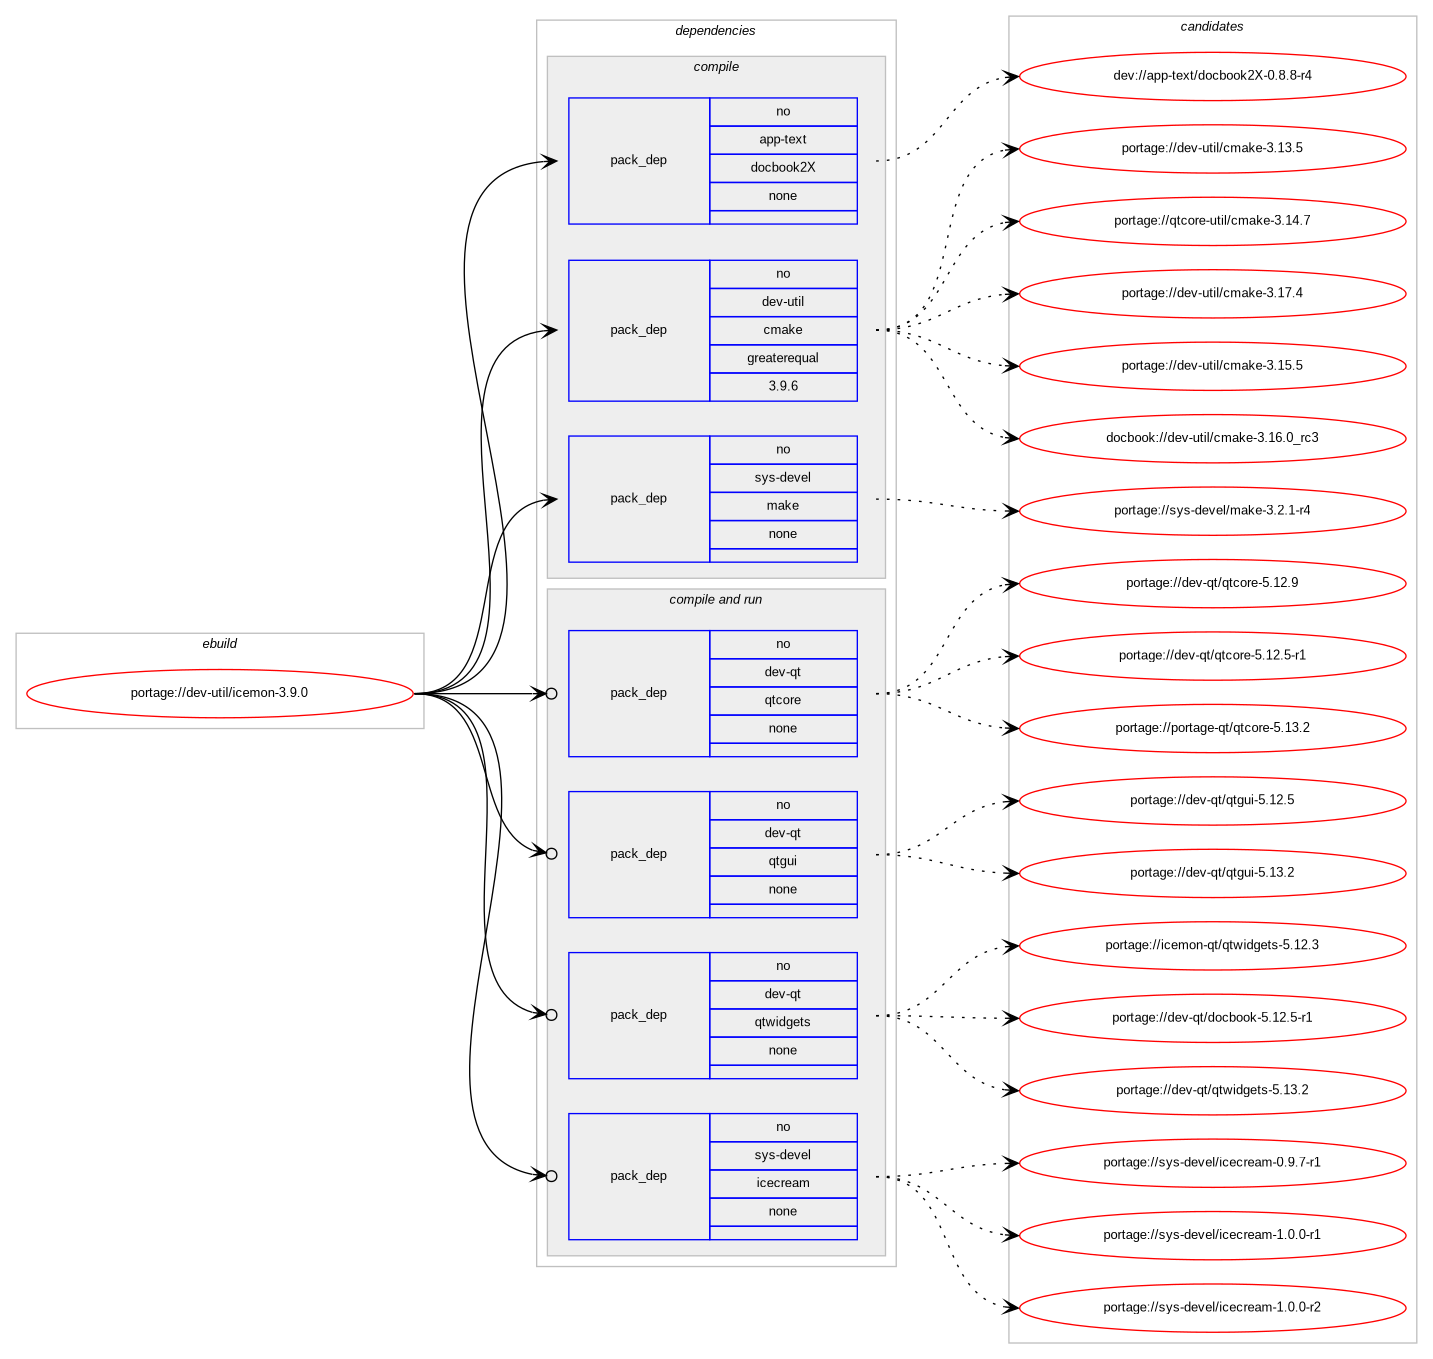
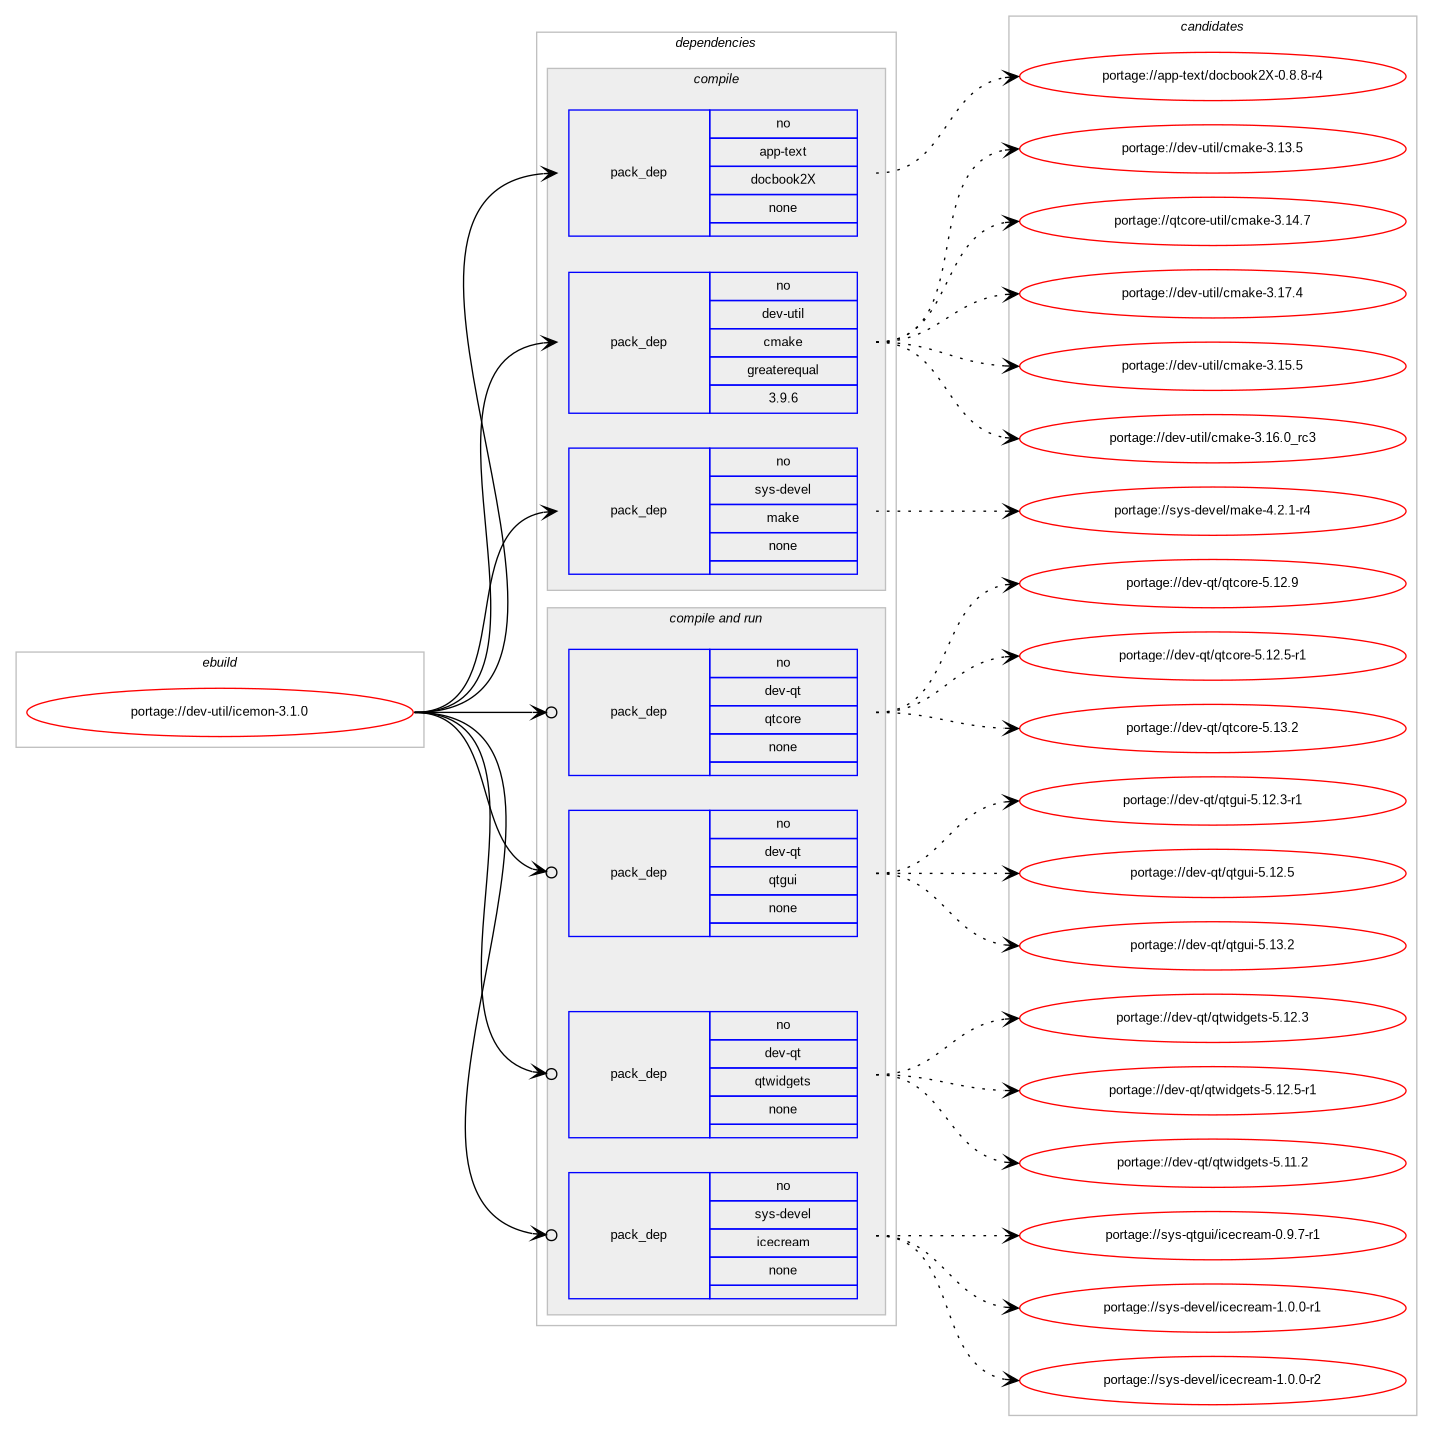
node "dev://app-text/docbook2X-0.8.8-r4": label "dev://app-text/docbook2X-0.8.8-r4" -> "portage://app-text/docbook2X-0.8.8-r4"
node "docbook://dev-util/cmake-3.16.0_rc3": label "docbook://dev-util/cmake-3.16.0_rc3" -> "portage://dev-util/cmake-3.16.0_rc3"
node "portage://sys-devel/make-3.2.1-r4": label "portage://sys-devel/make-3.2.1-r4" -> "portage://sys-devel/make-4.2.1-r4"
node "portage://dev-util/icemon-3.9.0": label "portage://dev-util/icemon-3.9.0" -> "portage://dev-util/icemon-3.1.0"
node "portage://portage-qt/qtcore-5.13.2": label "portage://portage-qt/qtcore-5.13.2" -> "portage://dev-qt/qtcore-5.13.2"
node "portage://dev-qt/qtgui-5.12.3-r1": added
node "portage://icemon-qt/qtwidgets-5.12.3": label "portage://icemon-qt/qtwidgets-5.12.3" -> "portage://dev-qt/qtwidgets-5.12.3"
node "portage://dev-qt/docbook-5.12.5-r1": label "portage://dev-qt/docbook-5.12.5-r1" -> "portage://dev-qt/qtwidgets-5.12.5-r1"
node "portage://dev-qt/qtwidgets-5.13.2": label "portage://dev-qt/qtwidgets-5.13.2" -> "portage://dev-qt/qtwidgets-5.11.2"
node "portage://sys-devel/icecream-0.9.7-r1": label "portage://sys-devel/icecream-0.9.7-r1" -> "portage://sys-qtgui/icecream-0.9.7-r1"
